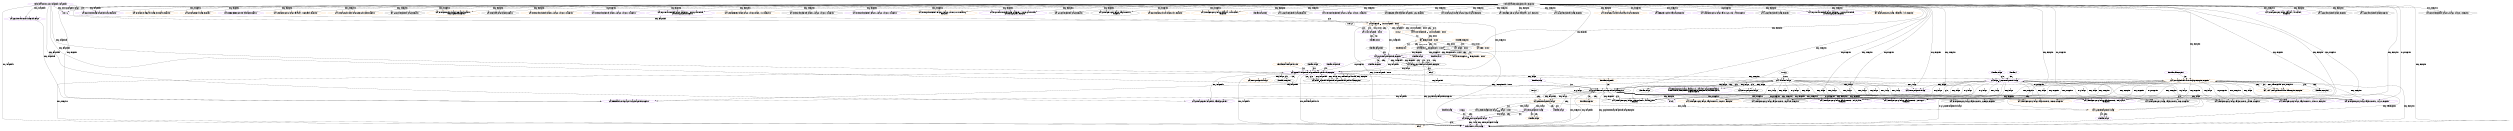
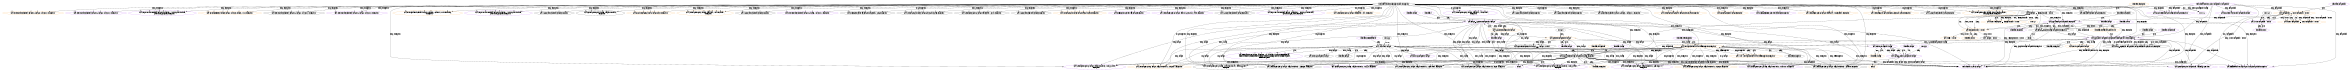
edge "1000116" -> "(Call,image_info != (const ImageInfo *) NULL)": now "(MethodParameterIn,const ImageInfo *image_info)" -> "(Call,image_info != (const ImageInfo *) NULL)"
edge "(Call,assert(image_info != (const ImageInfo *) NULL))" -> "(Call,(ExceptionInfo *) NULL)": now "(Call,(const ImageInfo *) NULL)" -> "(Call,(ExceptionInfo *) NULL)"
node "(Identifier,TIFFReadBlob)": added
node "(Call,SetMagickThreadValue(sampling_exception,exception))": label "(Call,SetMagickThreadValue(sampling_exception,exception))" -> "(Call,SetMagickThreadValue(tiff_exception,exception))"
edge "(Call,AcquireQuantumInfo(image_info,image))" -> "(Call,TIFFReadPhotoshopLayers(image,image_info,exception))": now "(MethodParameterIn,const ImageInfo *image_info)" -> "(Call,TIFFReadPhotoshopLayers(image,image_info,exception))"
edge "(Call,GetNextImageInList(image))" -> "(Call,SyncNextImageInList(image))": reversed
